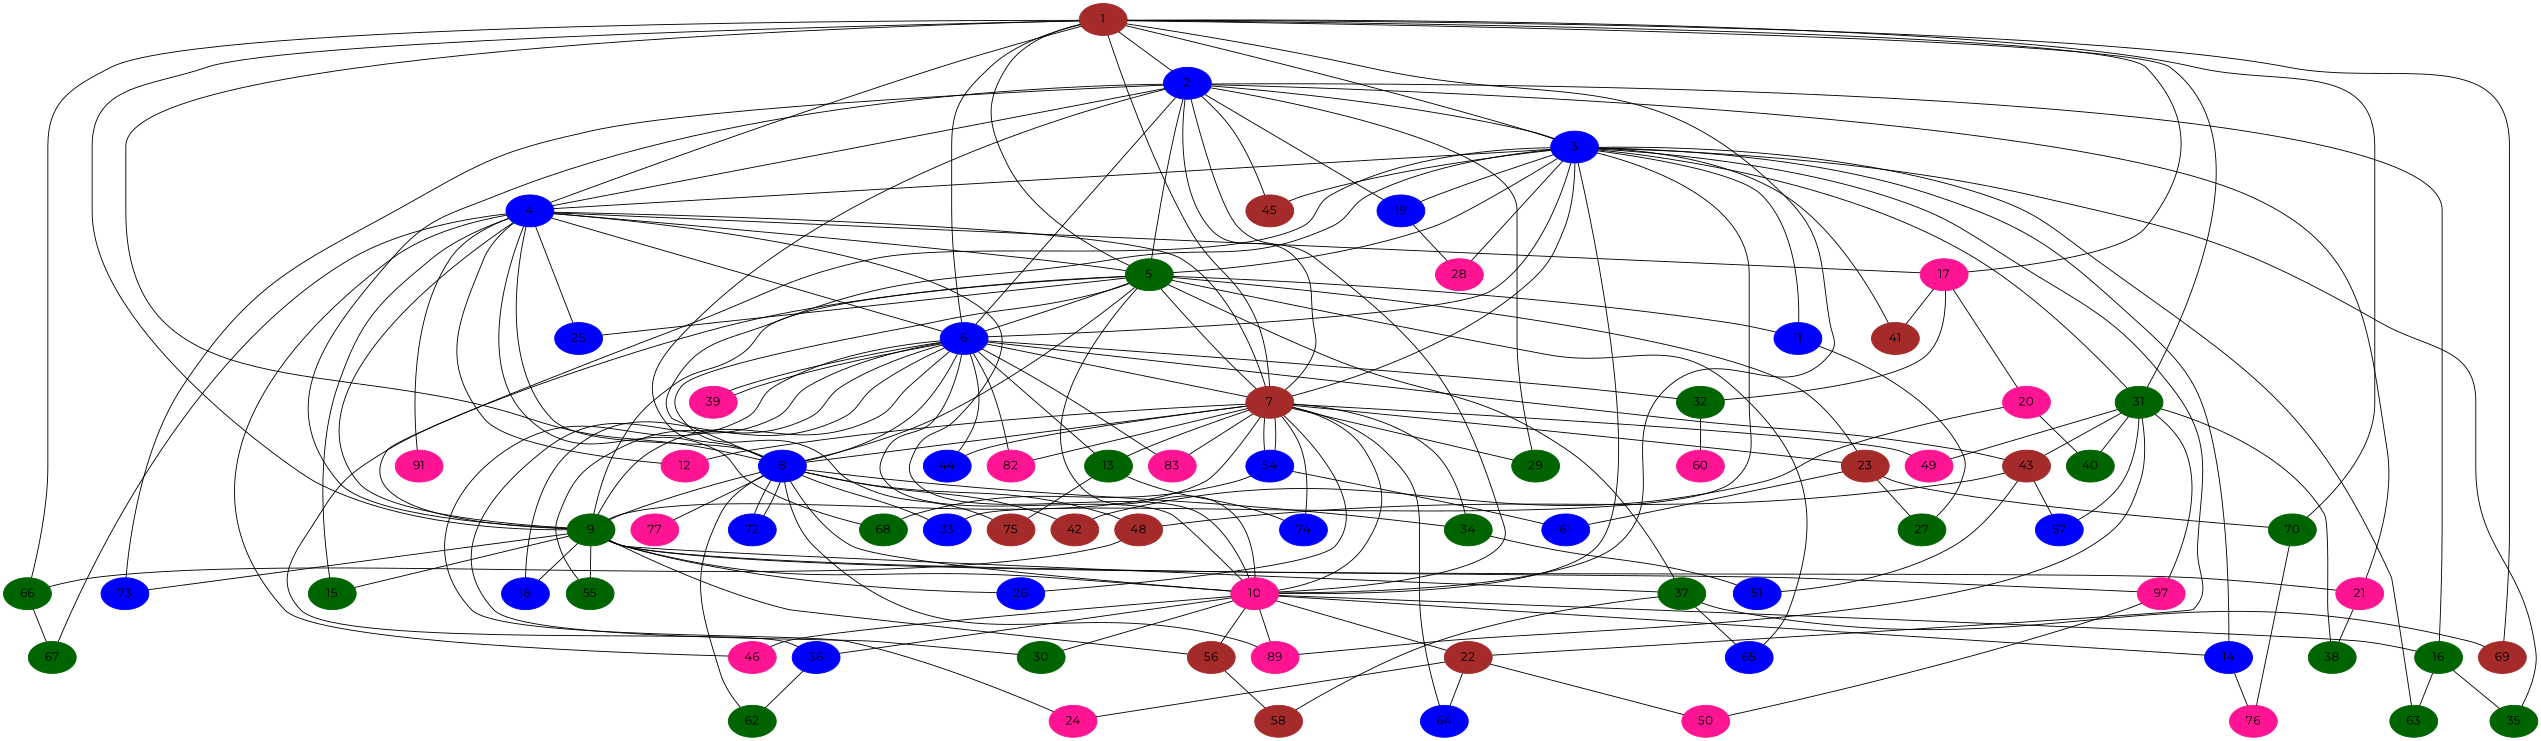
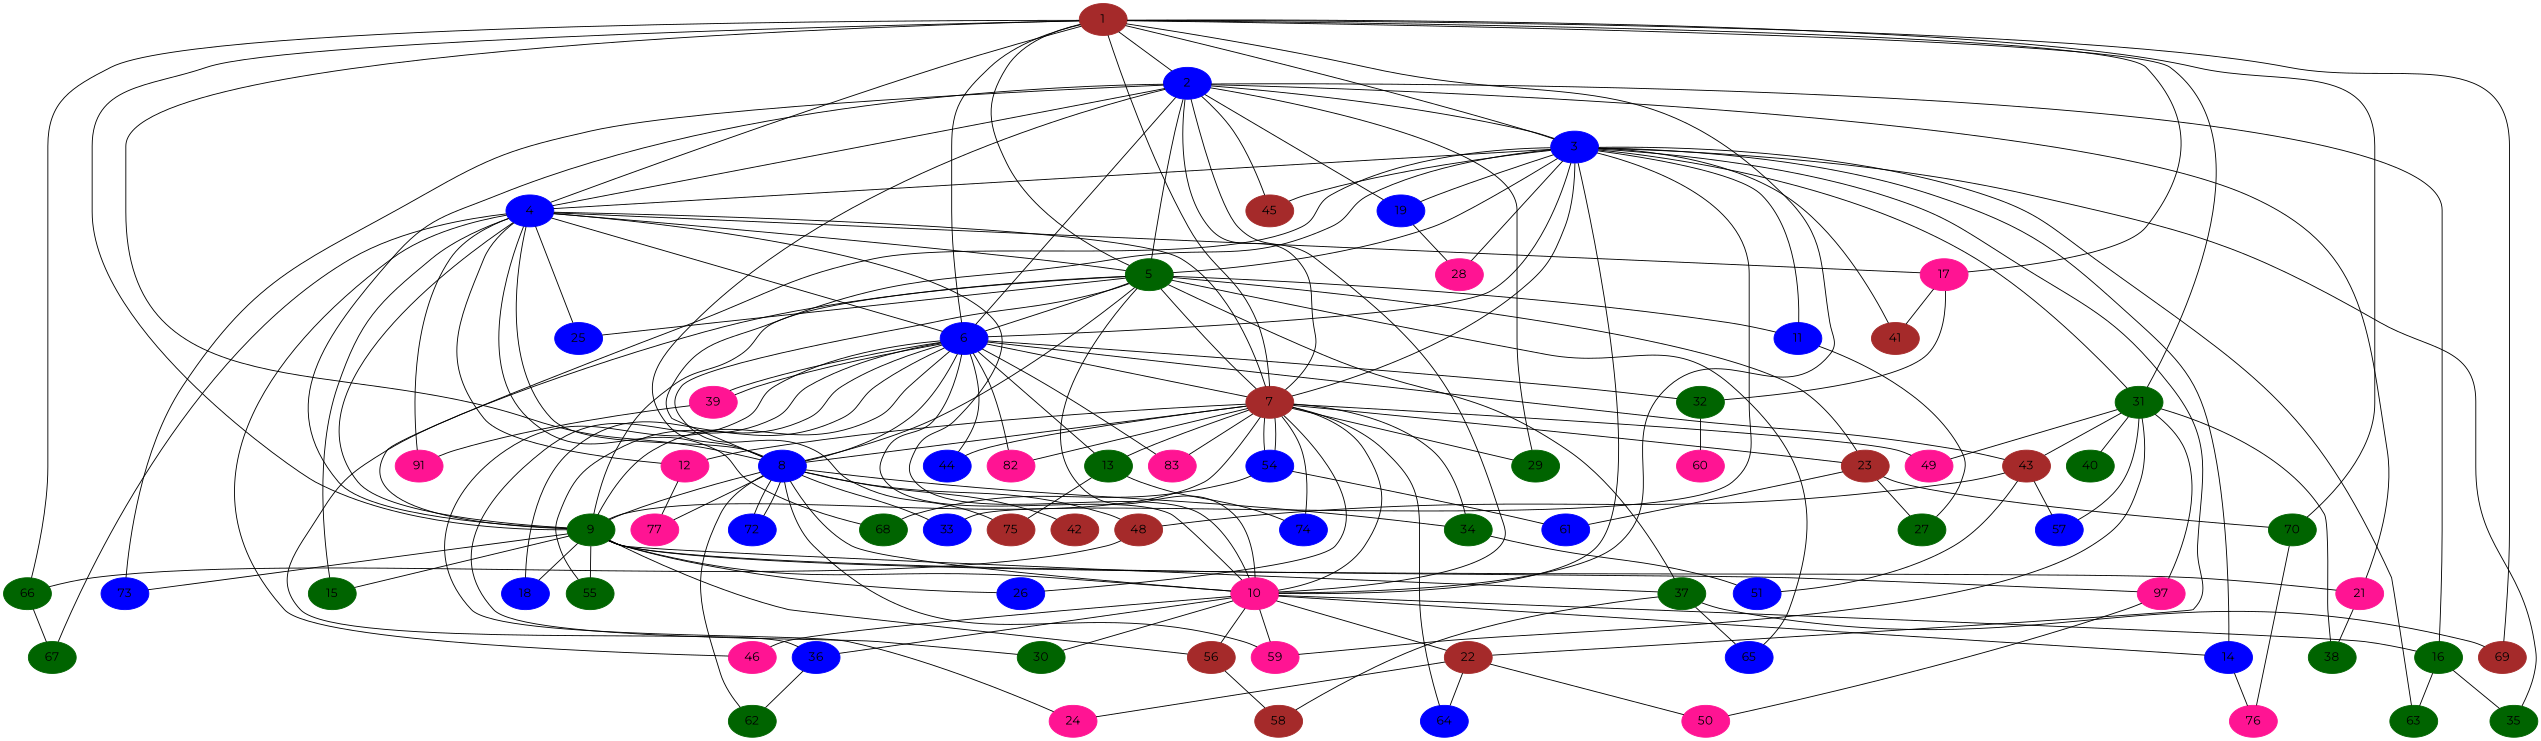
node "20": removed
edge "39" -- "91": added
edge "12" -- "77": added
node "89": label "89" -> "59"
